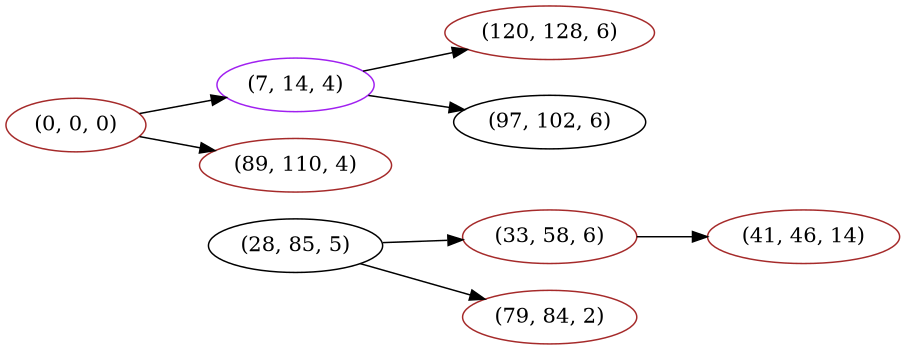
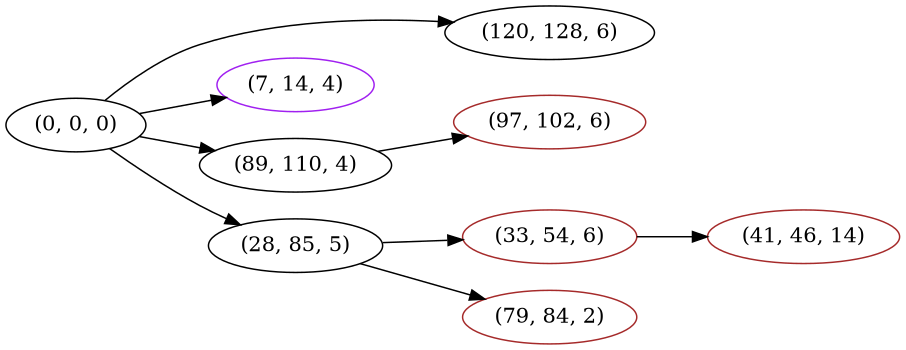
node "(120, 128, 6)": color brown -> black
edge "(7, 14, 4)" -> "(120, 128, 6)": now "(0, 0, 0)" -> "(120, 128, 6)"
edge "(7, 14, 4)" -> "(97, 102, 6)": now "(89, 110, 4)" -> "(97, 102, 6)"
node "(97, 102, 6)": color black -> brown
node "(0, 0, 0)": color brown -> black
node "(89, 110, 4)": color brown -> black
edge "(0, 0, 0)" -> "(28, 85, 5)": added
node "(33, 58, 6)": label "(33, 58, 6)" -> "(33, 54, 6)"
